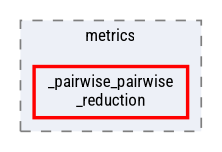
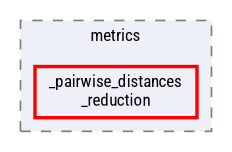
node "_pairwise_pairwise _reduction": label "_pairwise_pairwise _reduction" -> "_pairwise_distances _reduction"
